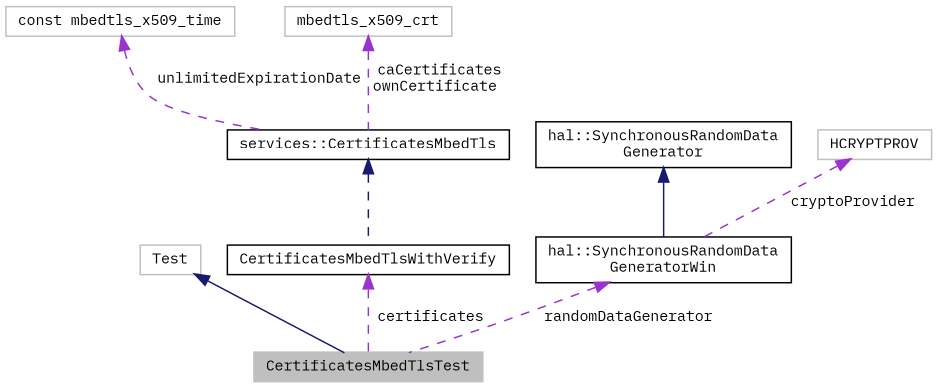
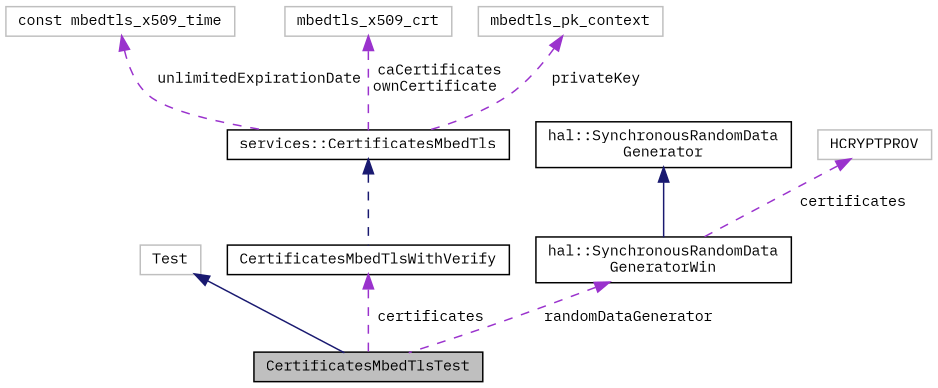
node "mbedtls_pk_context": added
edge "hal::SynchronousRandomData GeneratorWin" -> "HCRYPTPROV": label " cryptoProvider" -> " certificates"
node "CertificatesMbedTlsTest": color grey75 -> black
